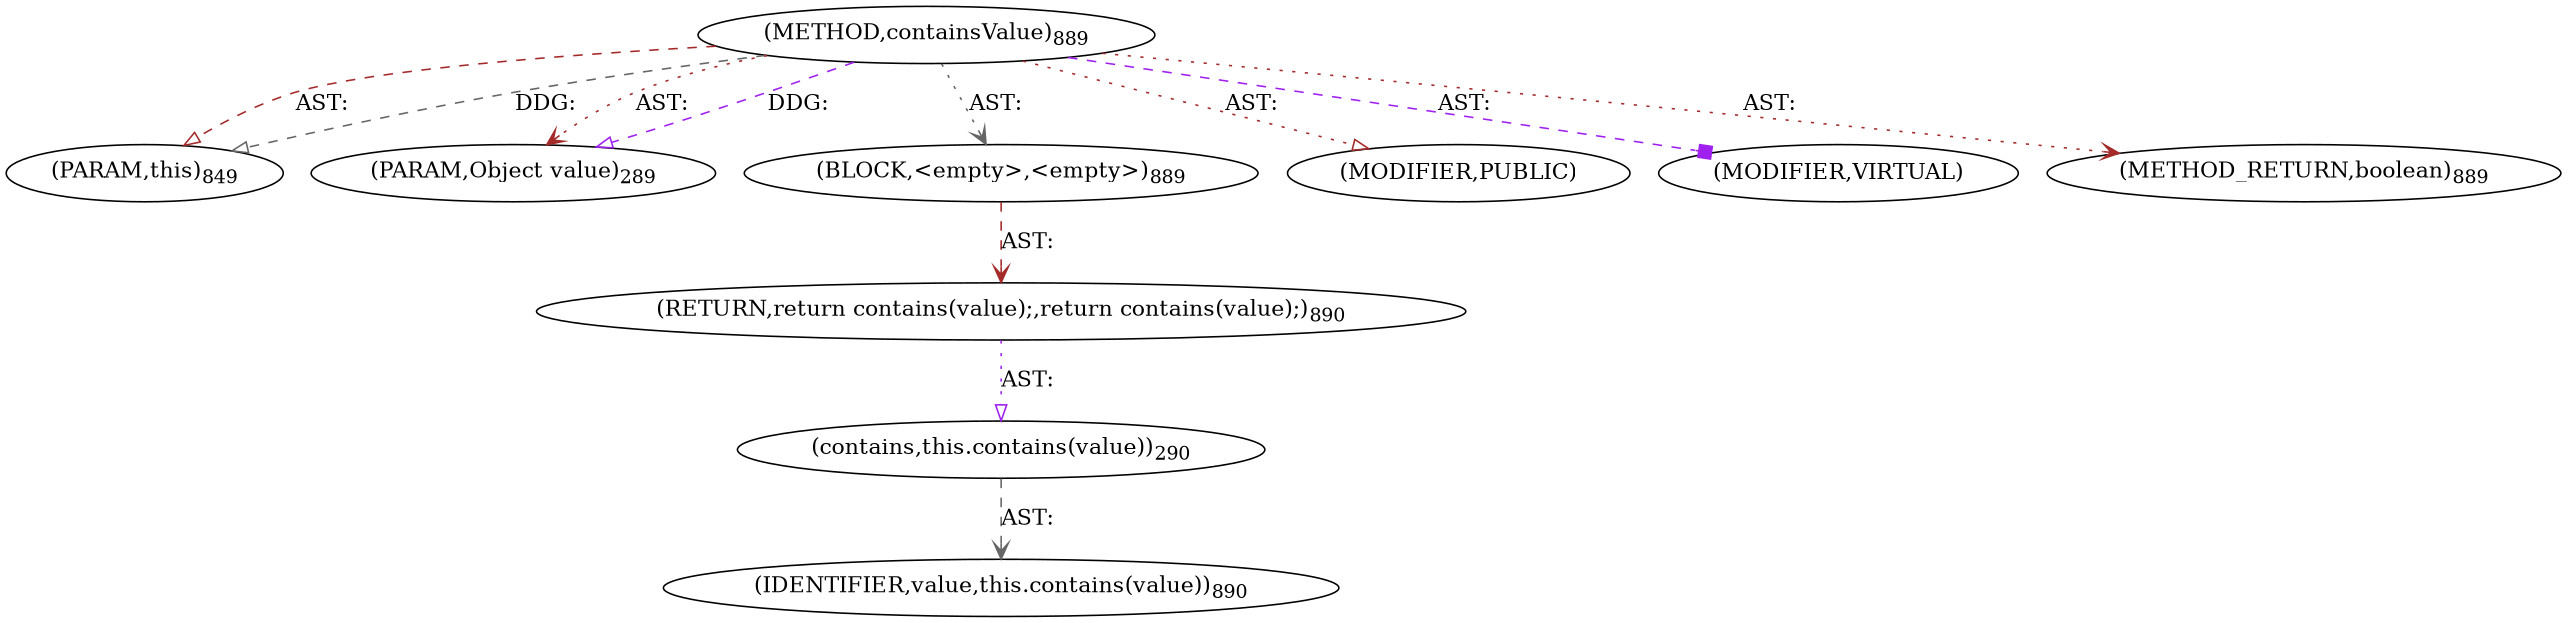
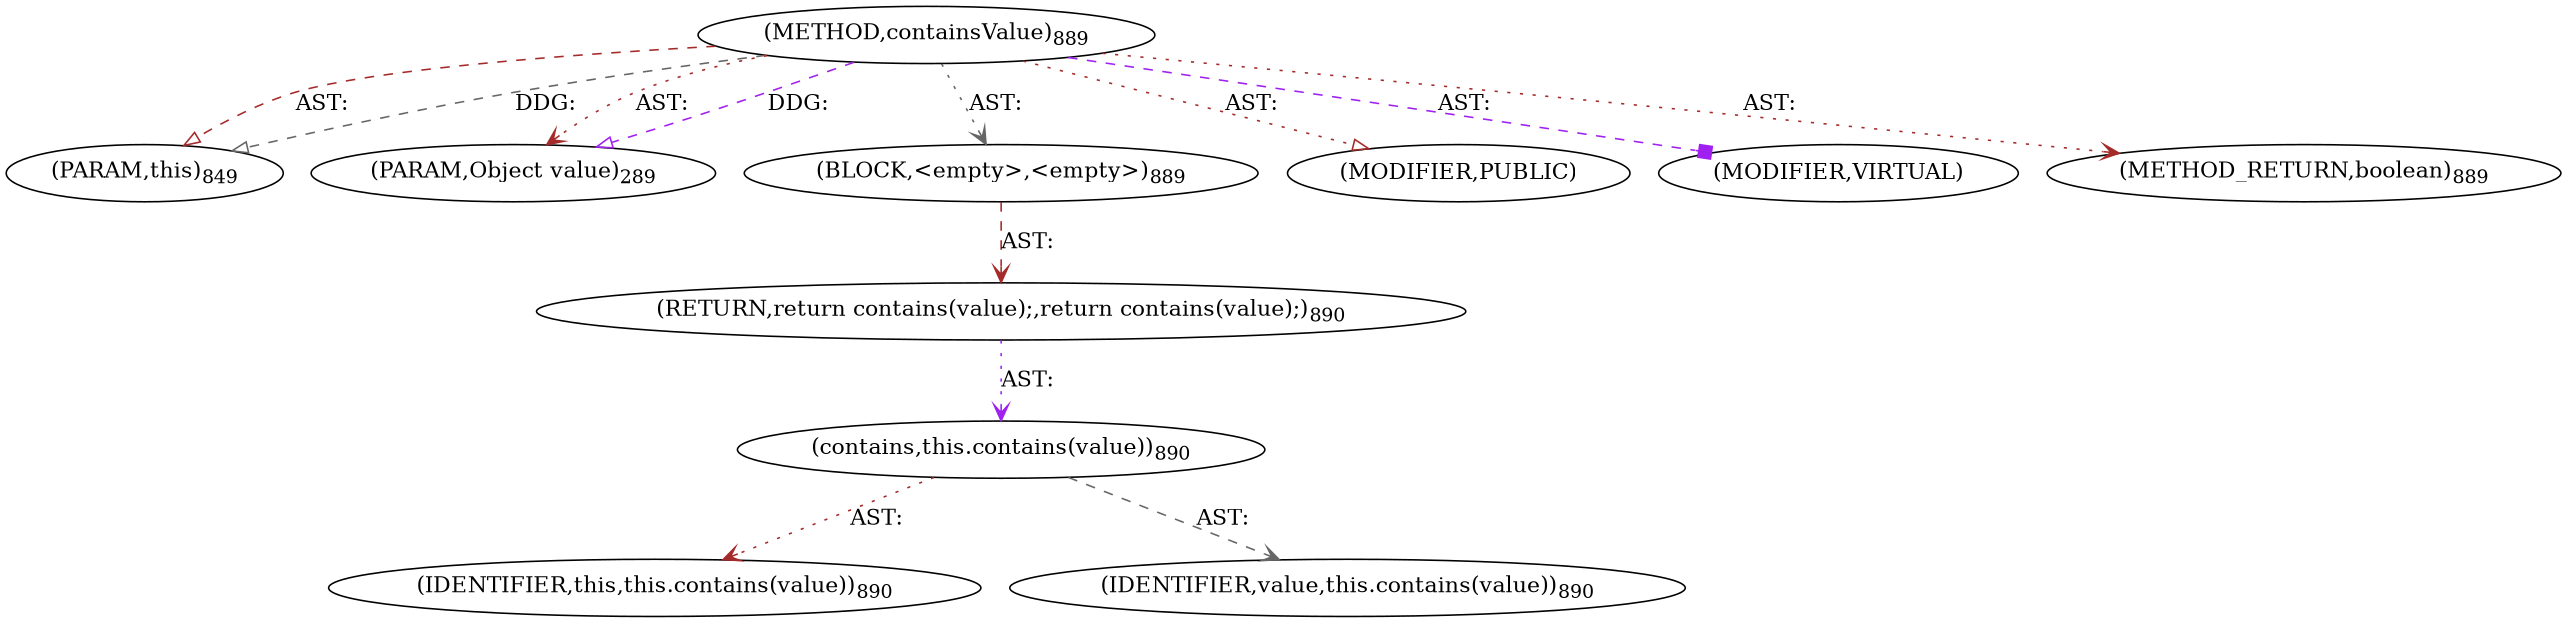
edge "(RETURN,return contains(value);,return contains(value);)" -> "(contains,this.contains(value))": arrowhead onormal -> vee
node "(contains,this.contains(value))": text "290" -> "890"
node "(IDENTIFIER,this,this.contains(value))": added
